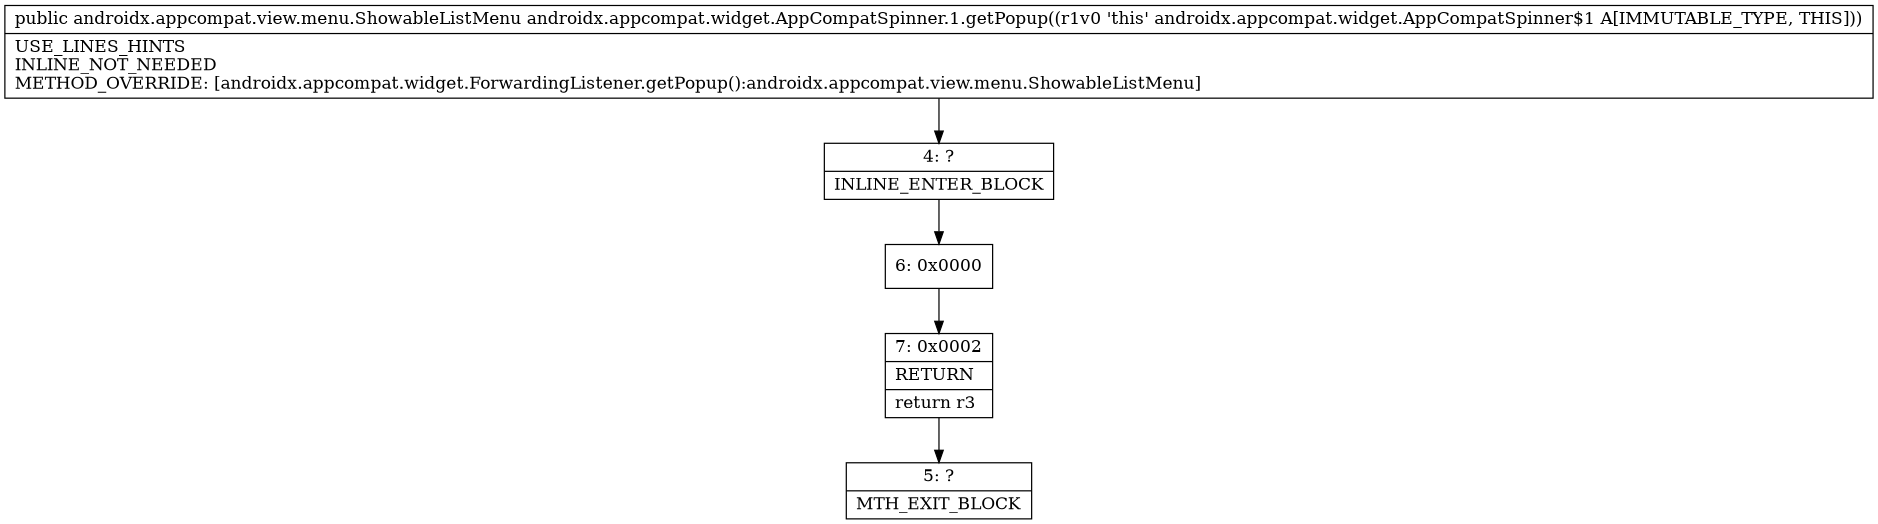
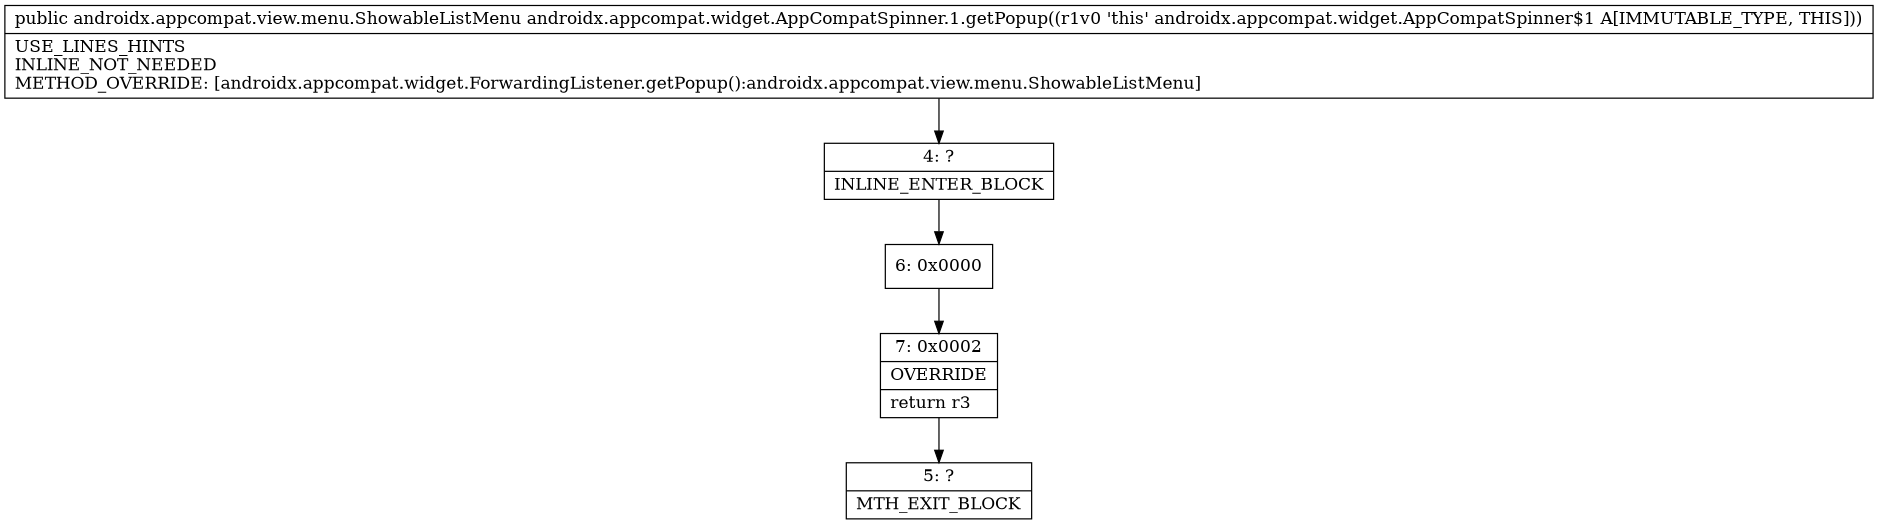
node "7: 0x0002": text "RETURN" -> "OVERRIDE"
